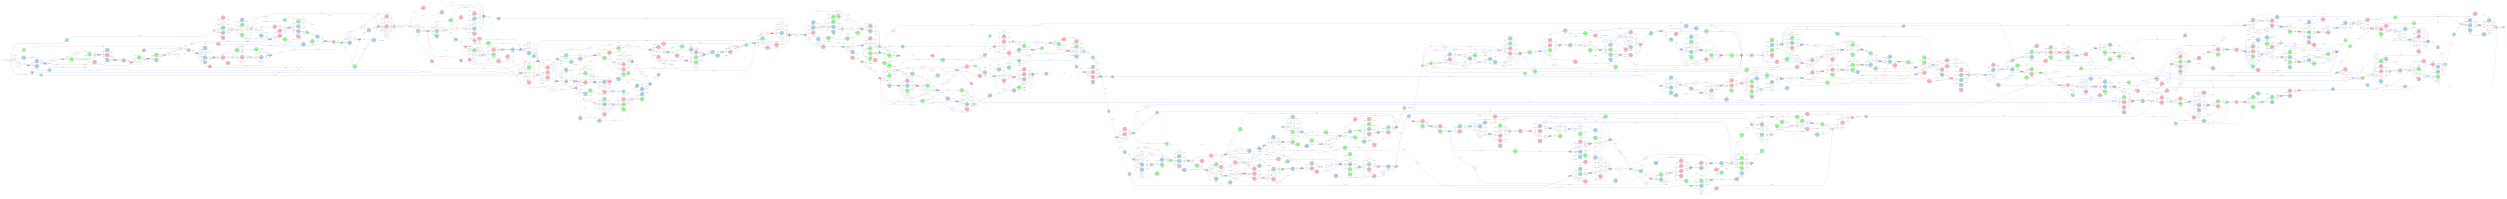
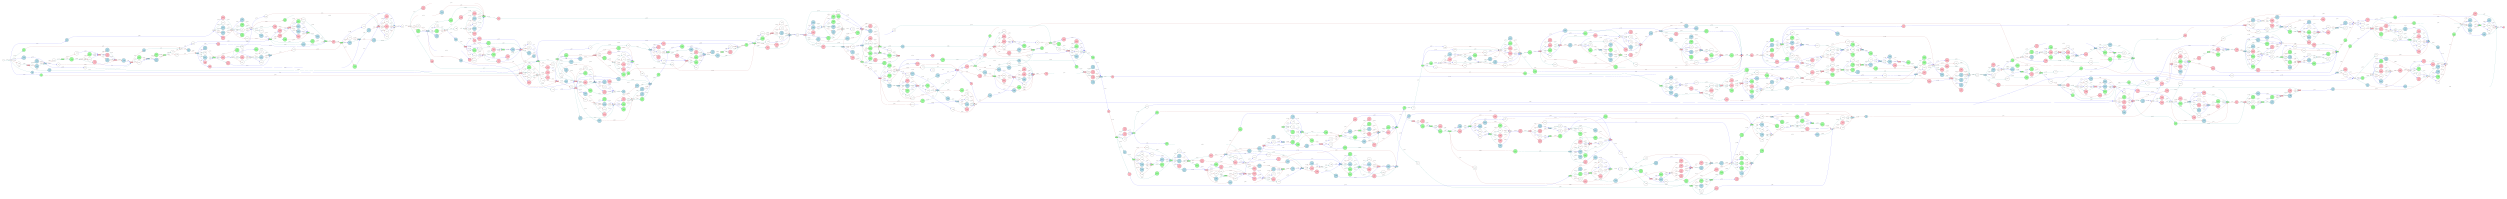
node "p_158": added
